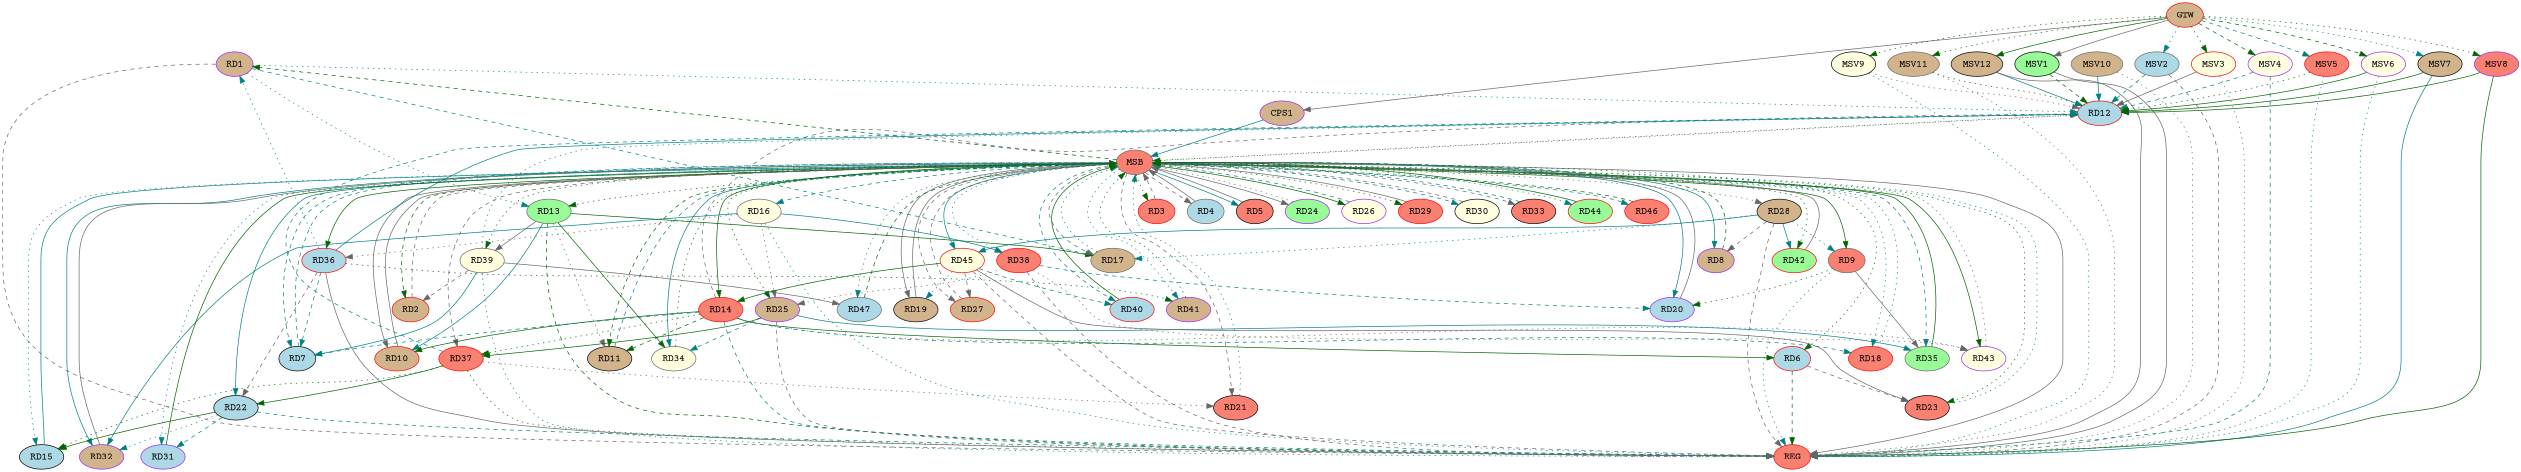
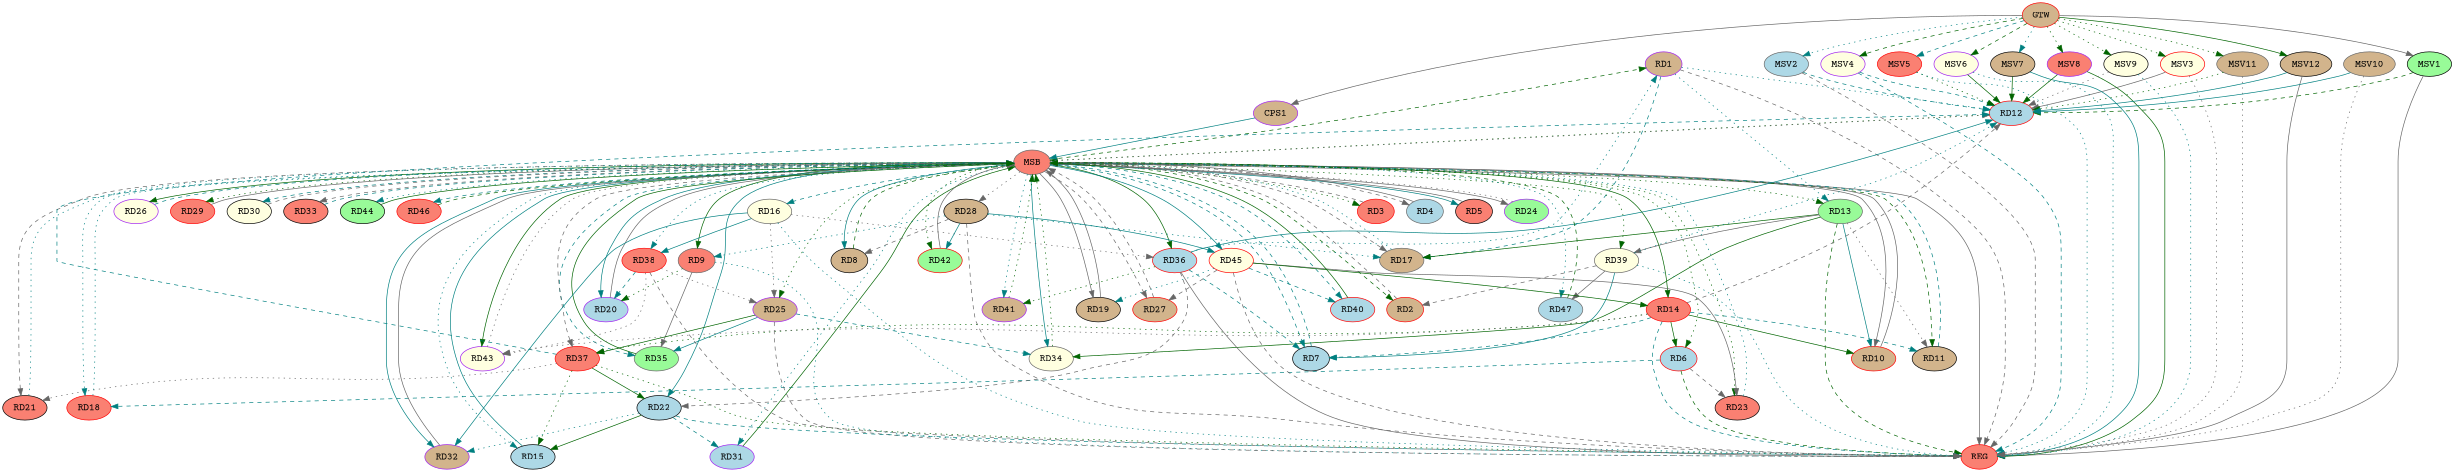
node "RD44": color red -> black
node "RD8": color purple -> black
edge "RD14" -> "RD11": color darkgreen -> teal
edge "RD14" -> "RD18": now "RD6" -> "RD18"
